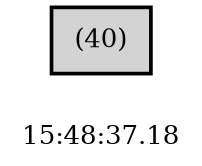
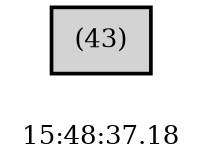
node "(40)": label "(40)" -> "(43)"
